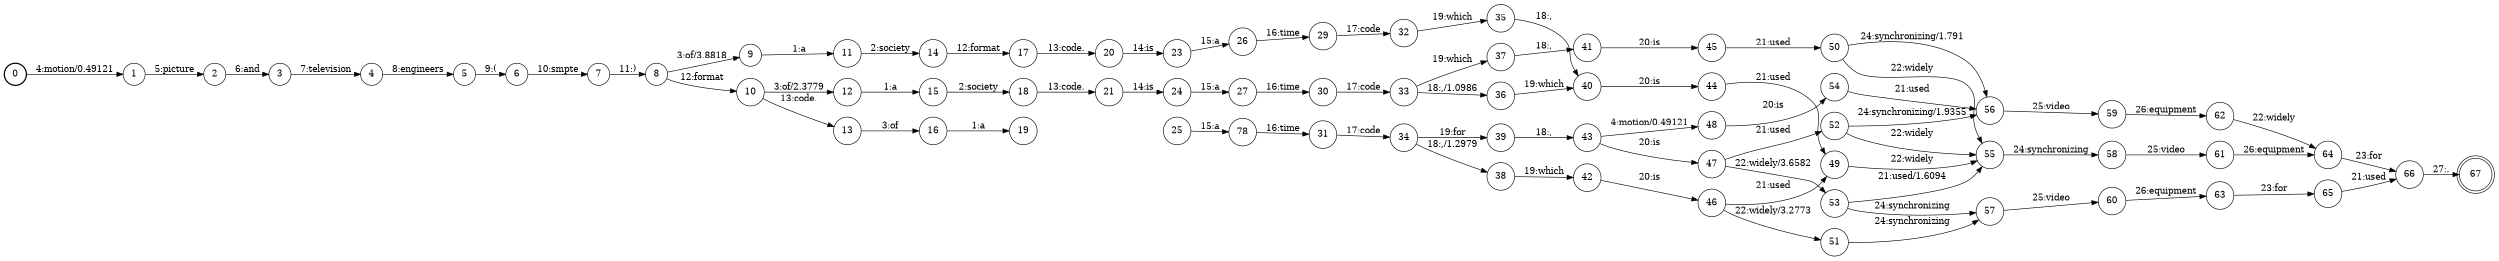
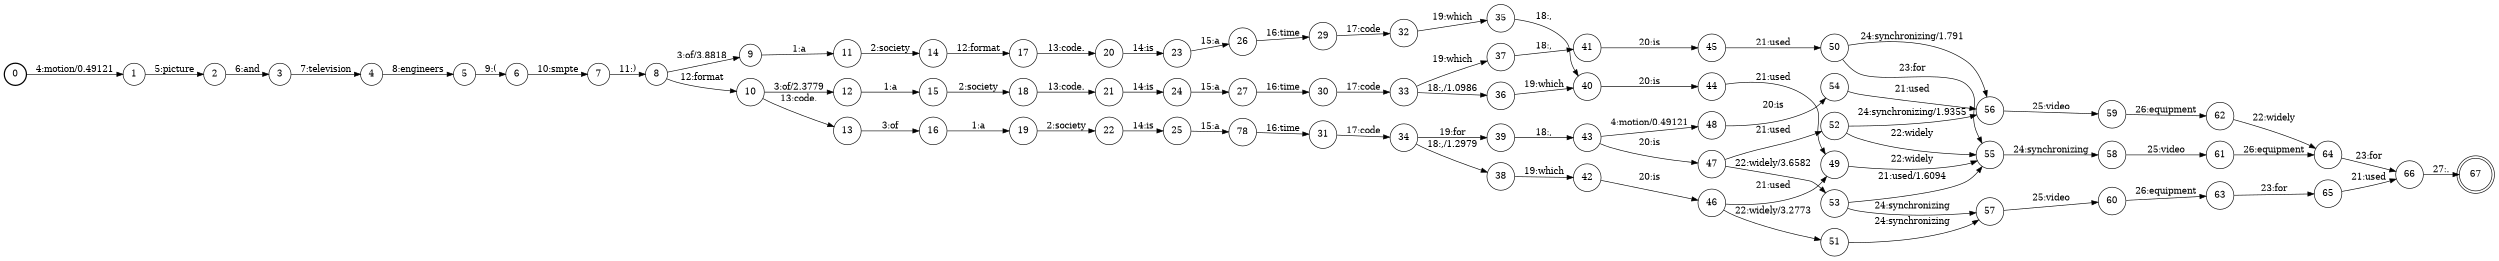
edge "50" -> "55": label "22:widely" -> "23:for"
node "22": added
